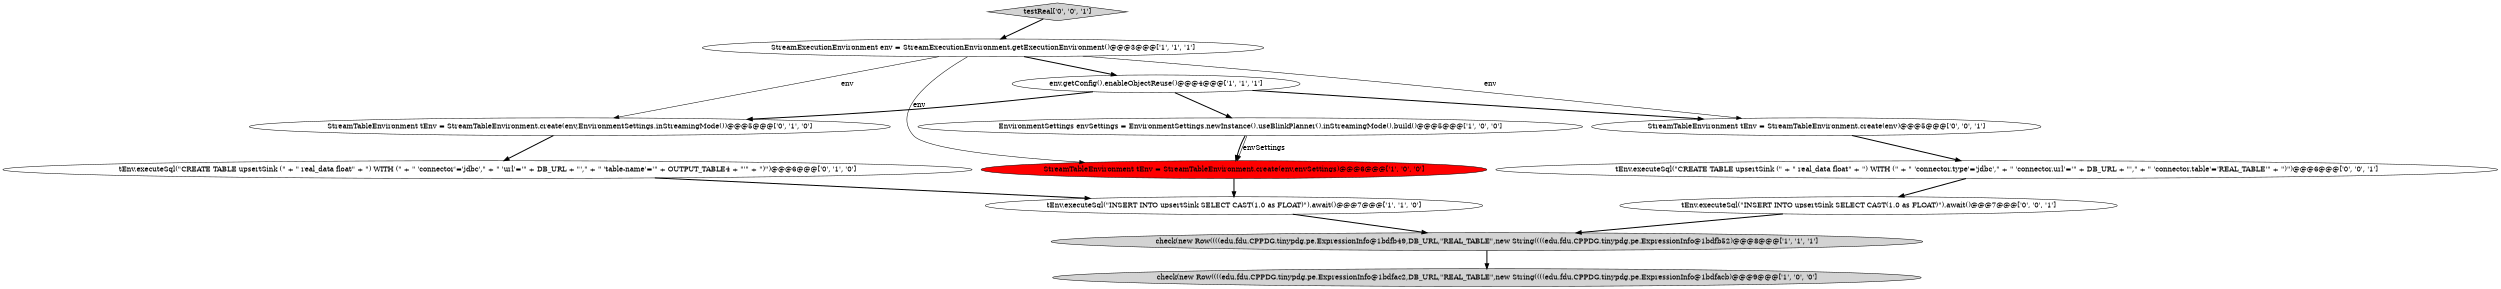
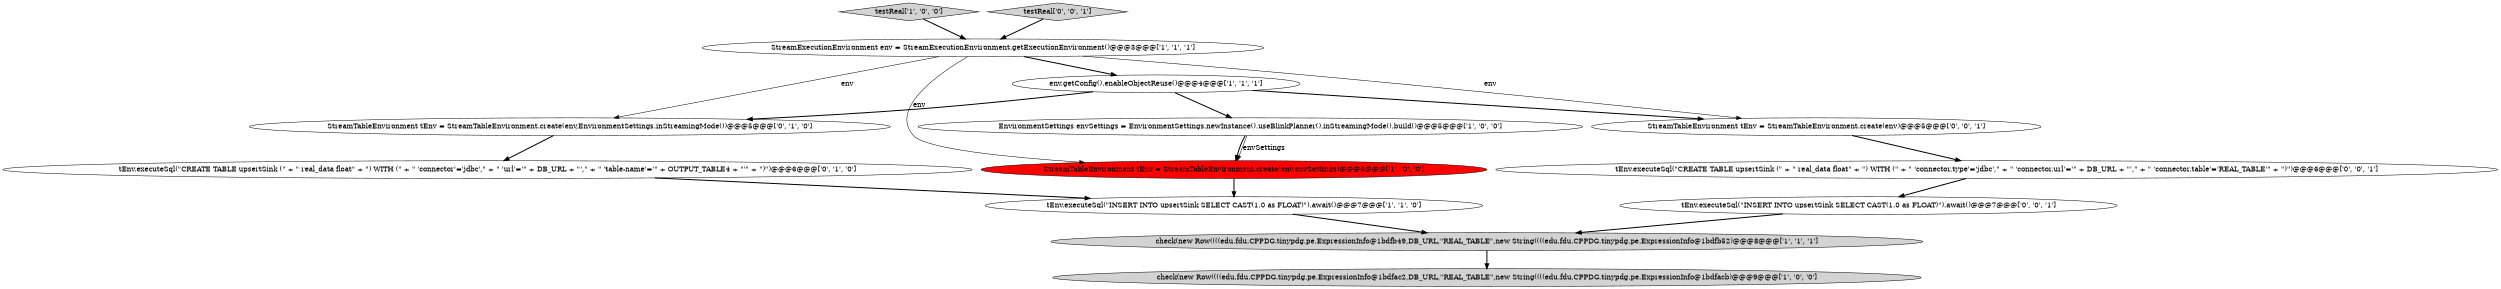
node "testReal['1', '0', '0']": added
